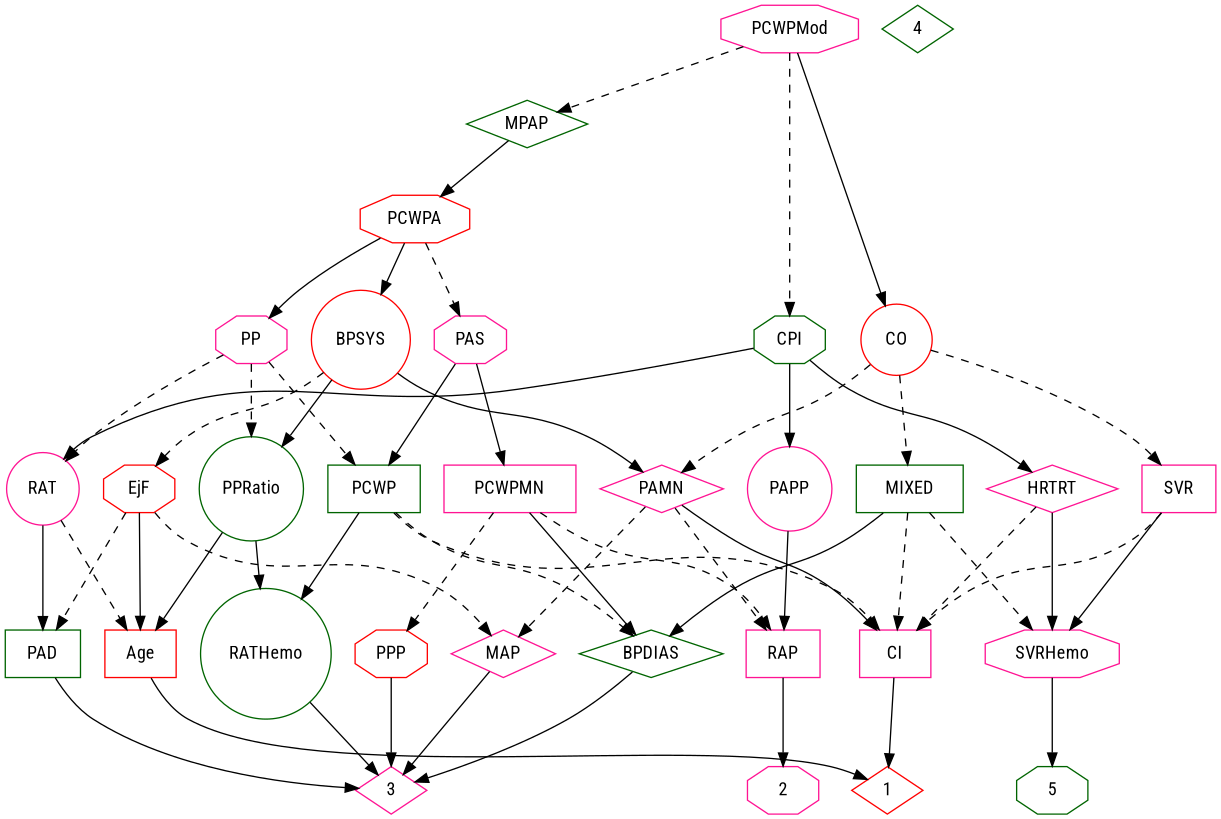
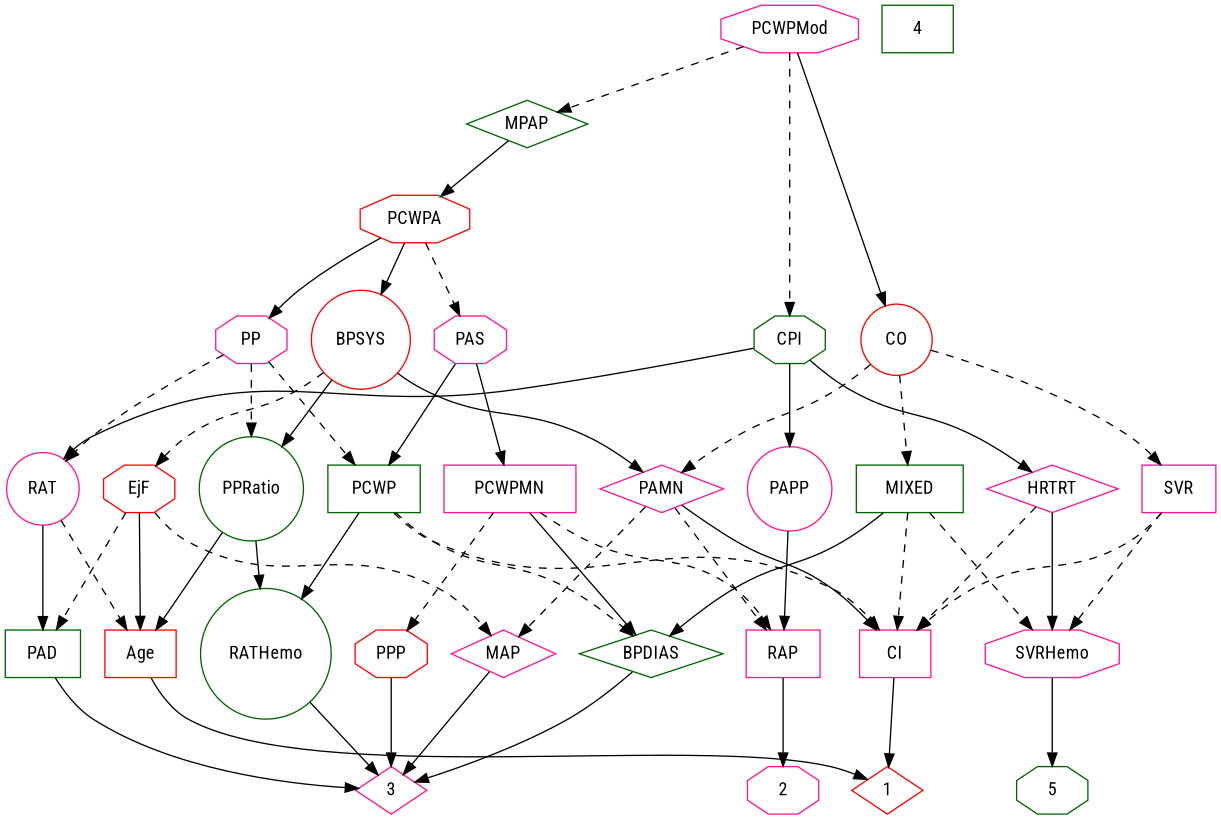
node "4": shape diamond -> box
edge "SVR" -> "SVRHemo": style solid -> dashed
